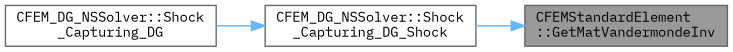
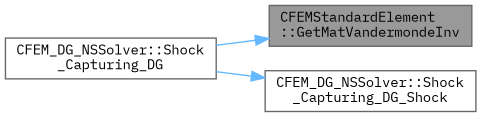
edge "CFEM_DG_NSSolver::Shock _Capturing_DG_Shock" -> "CFEMStandardElement ::GetMatVandermondeInv": now "CFEM_DG_NSSolver::Shock _Capturing_DG" -> "CFEMStandardElement ::GetMatVandermondeInv"
